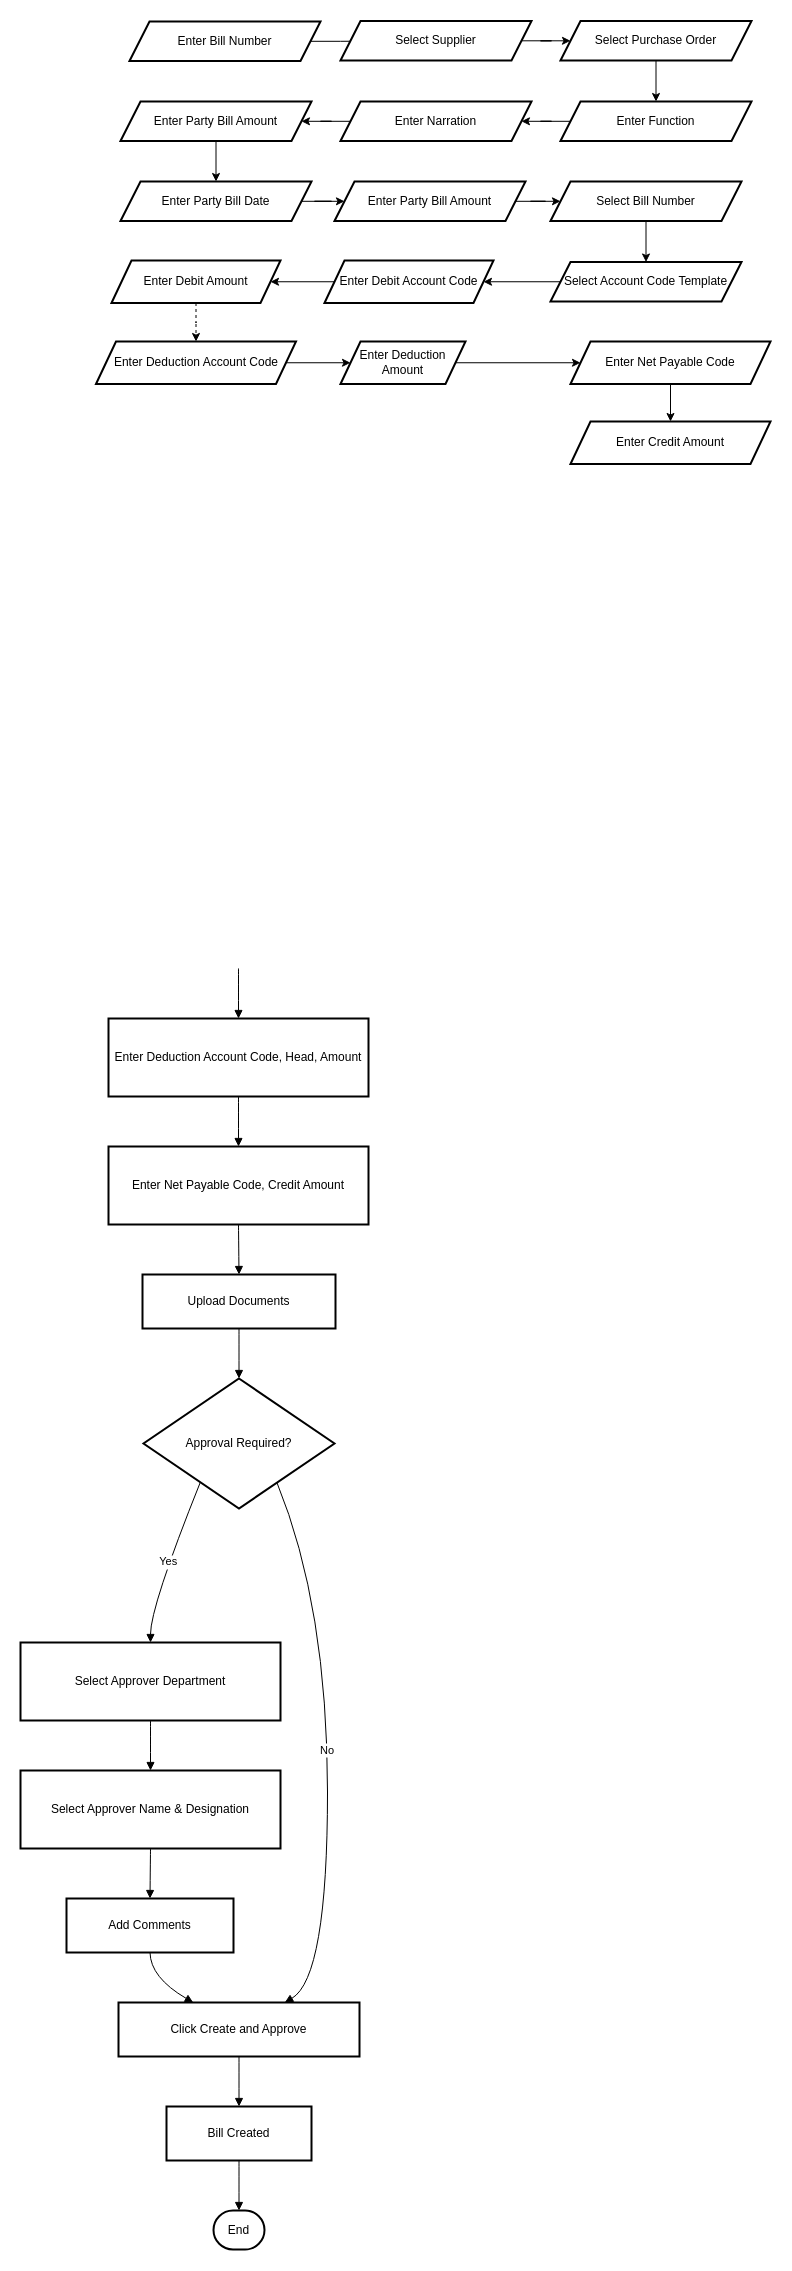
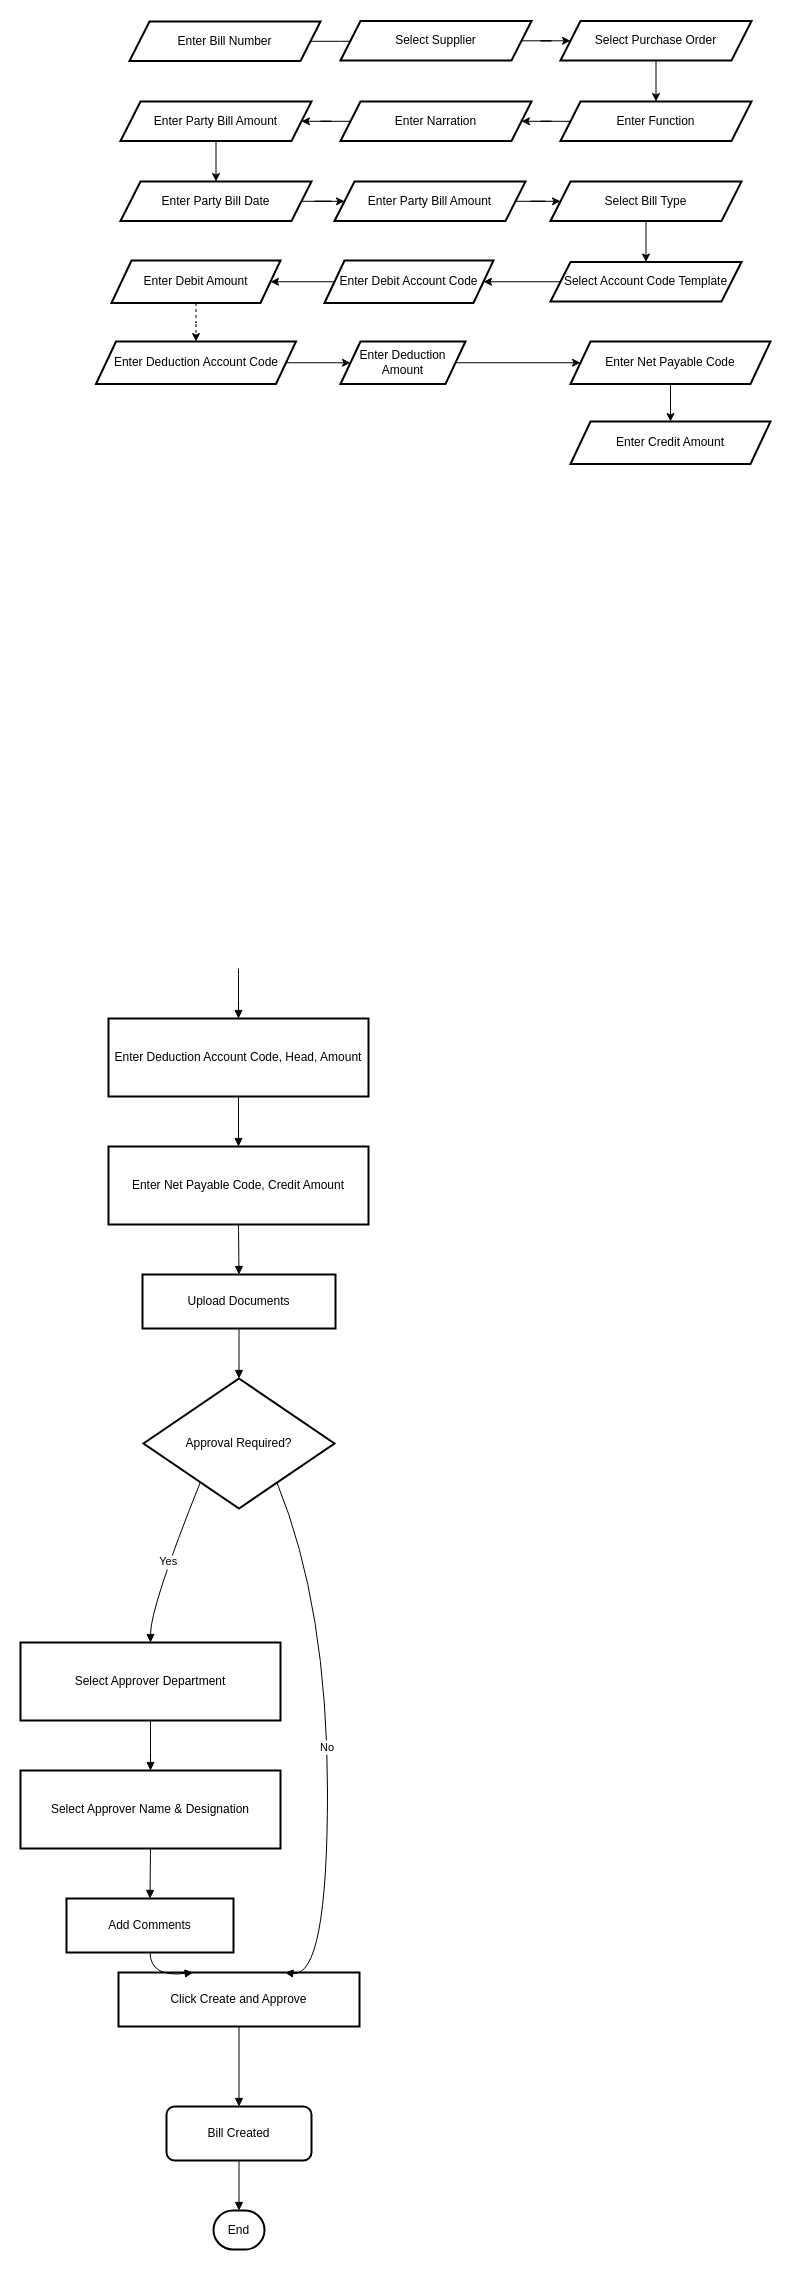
node "Select Bill Number": label "Select Bill Number" -> "Select Bill Type"
node "Click Create and Approve": moved (239, 2030) -> (239, 2000)
node "Bill Created": shape rectangle -> rounded rectangle
